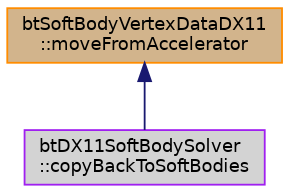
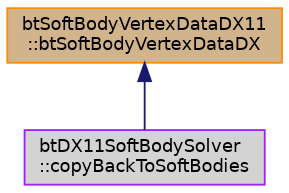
node "btSoftBodyVertexDataDX11 ::moveFromAccelerator": label "btSoftBodyVertexDataDX11 ::moveFromAccelerator" -> "btSoftBodyVertexDataDX11 ::btSoftBodyVertexDataDX"
